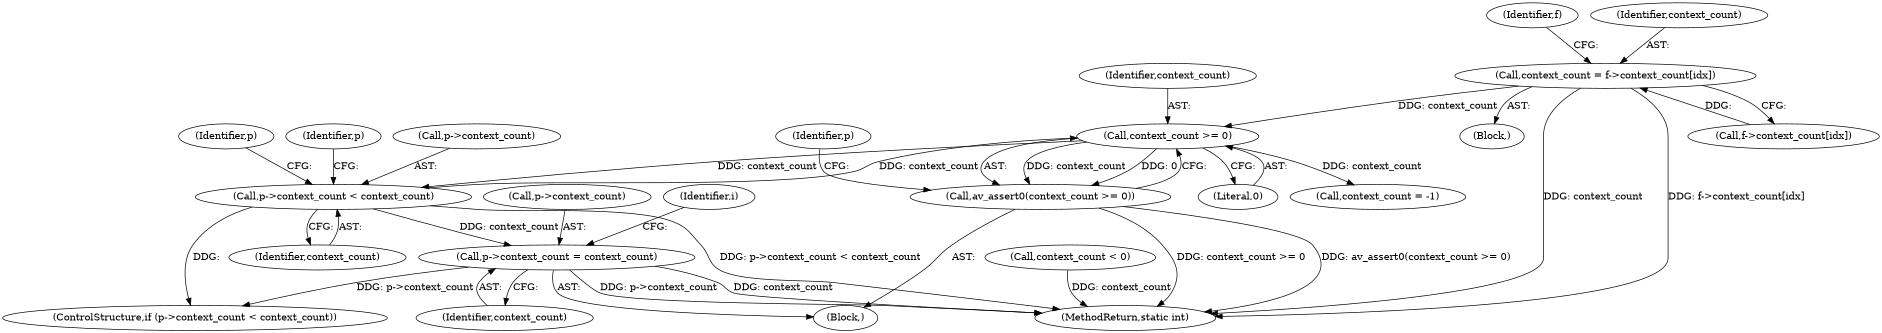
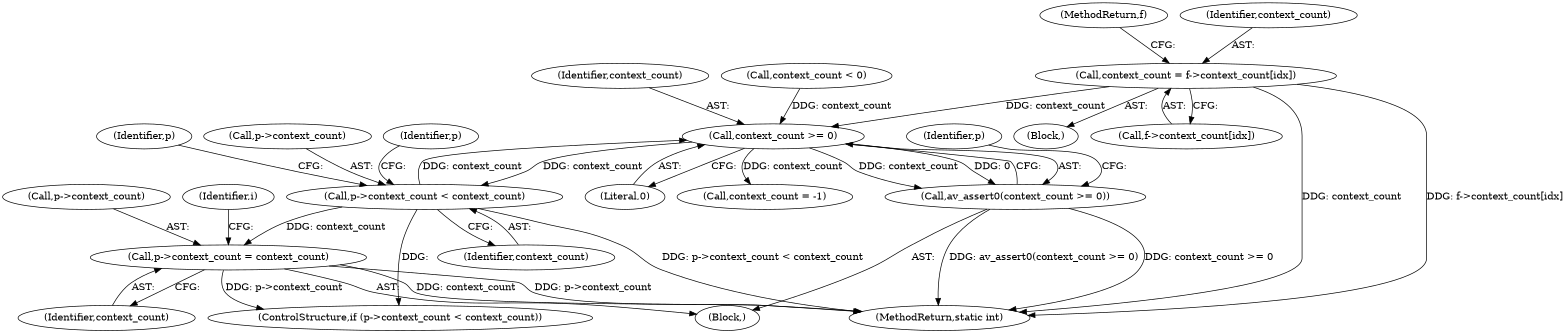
node "(Identifier,f)": label "(Identifier,f)" -> "(MethodReturn,f)"
edge "(Call,f->context_count[idx])" -> "(Call,context_count = f->context_count[idx])": label "DDG: " -> "AST: "
edge "(Call,context_count < 0)" -> "(MethodReturn,static int)": now "(Call,context_count < 0)" -> "(Call,context_count >= 0)"
